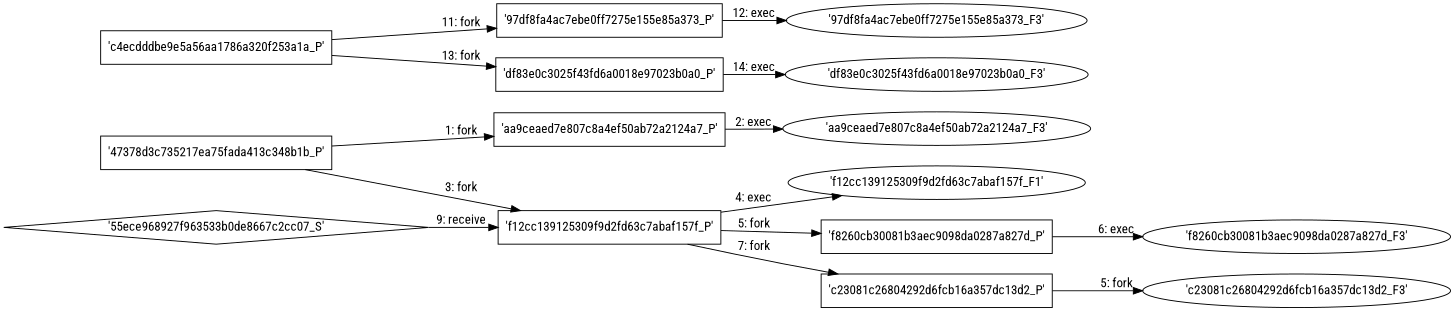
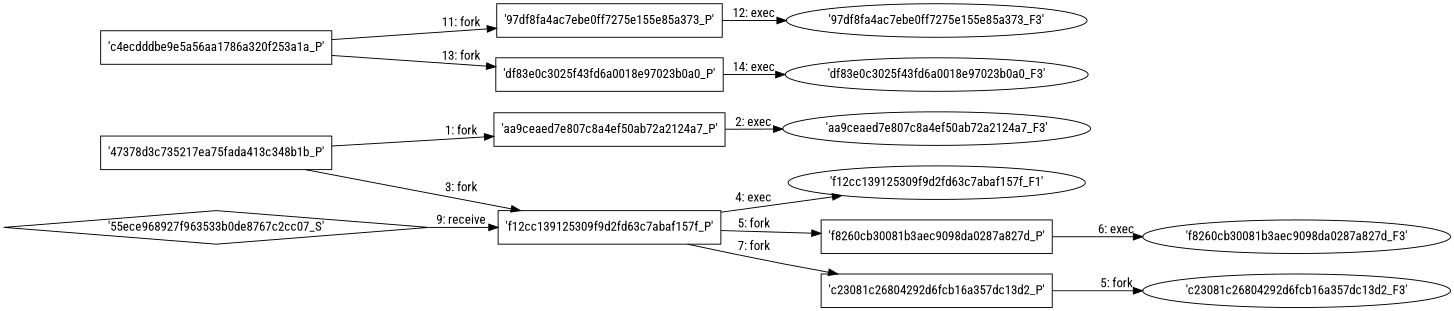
node "'55ece968927f963533b0de8667c2cc07_S'": label "'55ece968927f963533b0de8667c2cc07_S'" -> "'55ece968927f963533b0de8767c2cc07_S'"
